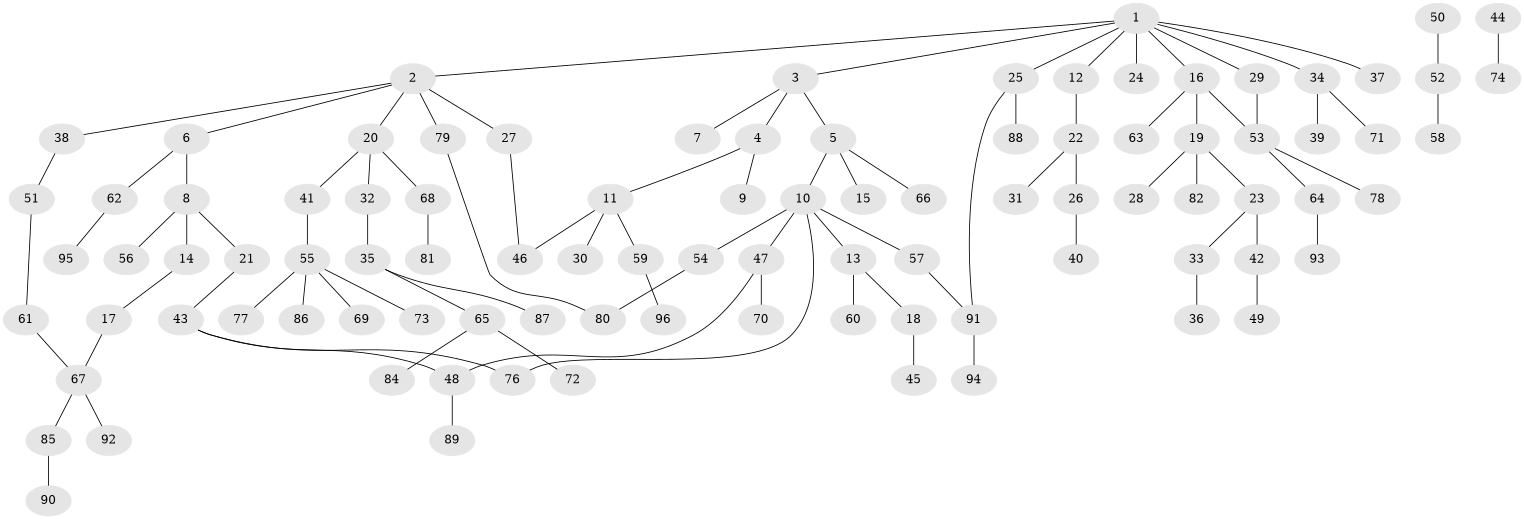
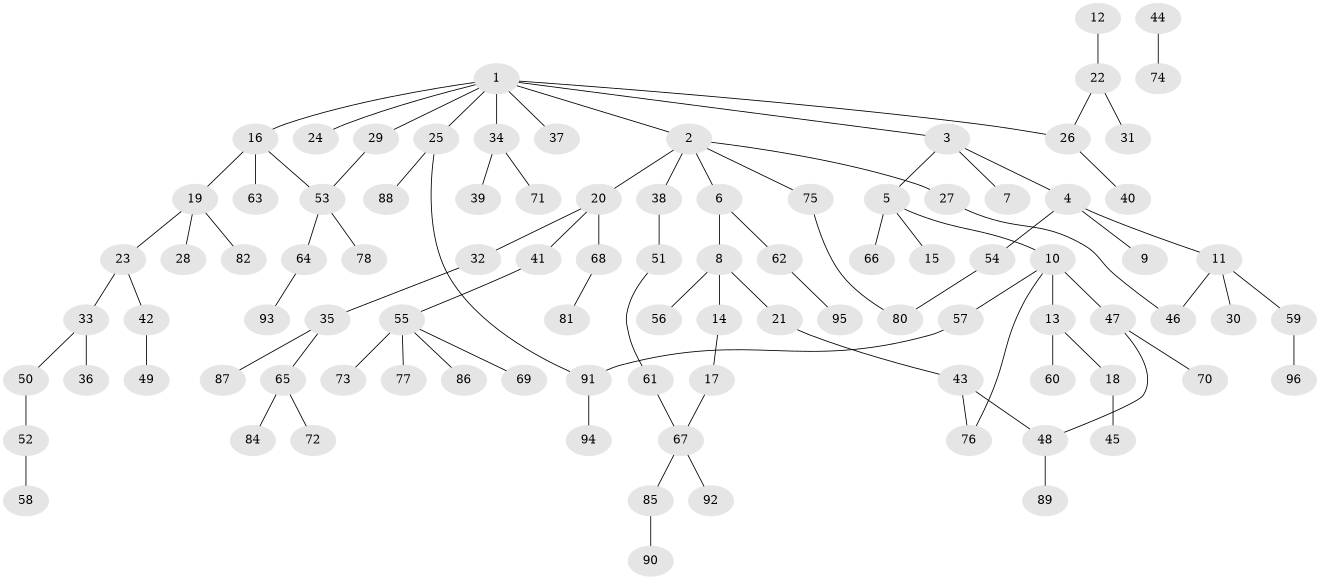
edge "1" -- "12": now "1" -- "26"
node "79": label "79" -> "75"
edge "10" -- "54": now "4" -- "54"
edge "33" -- "50": added
